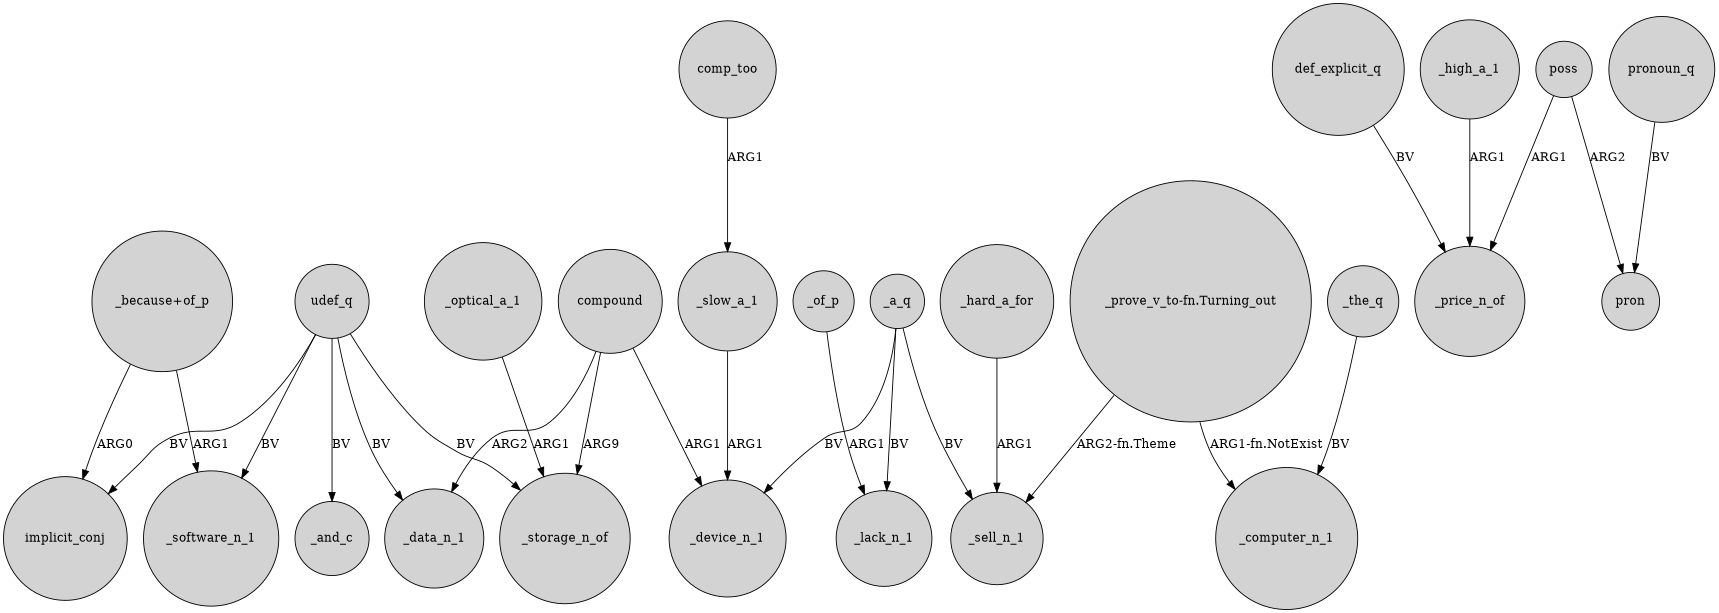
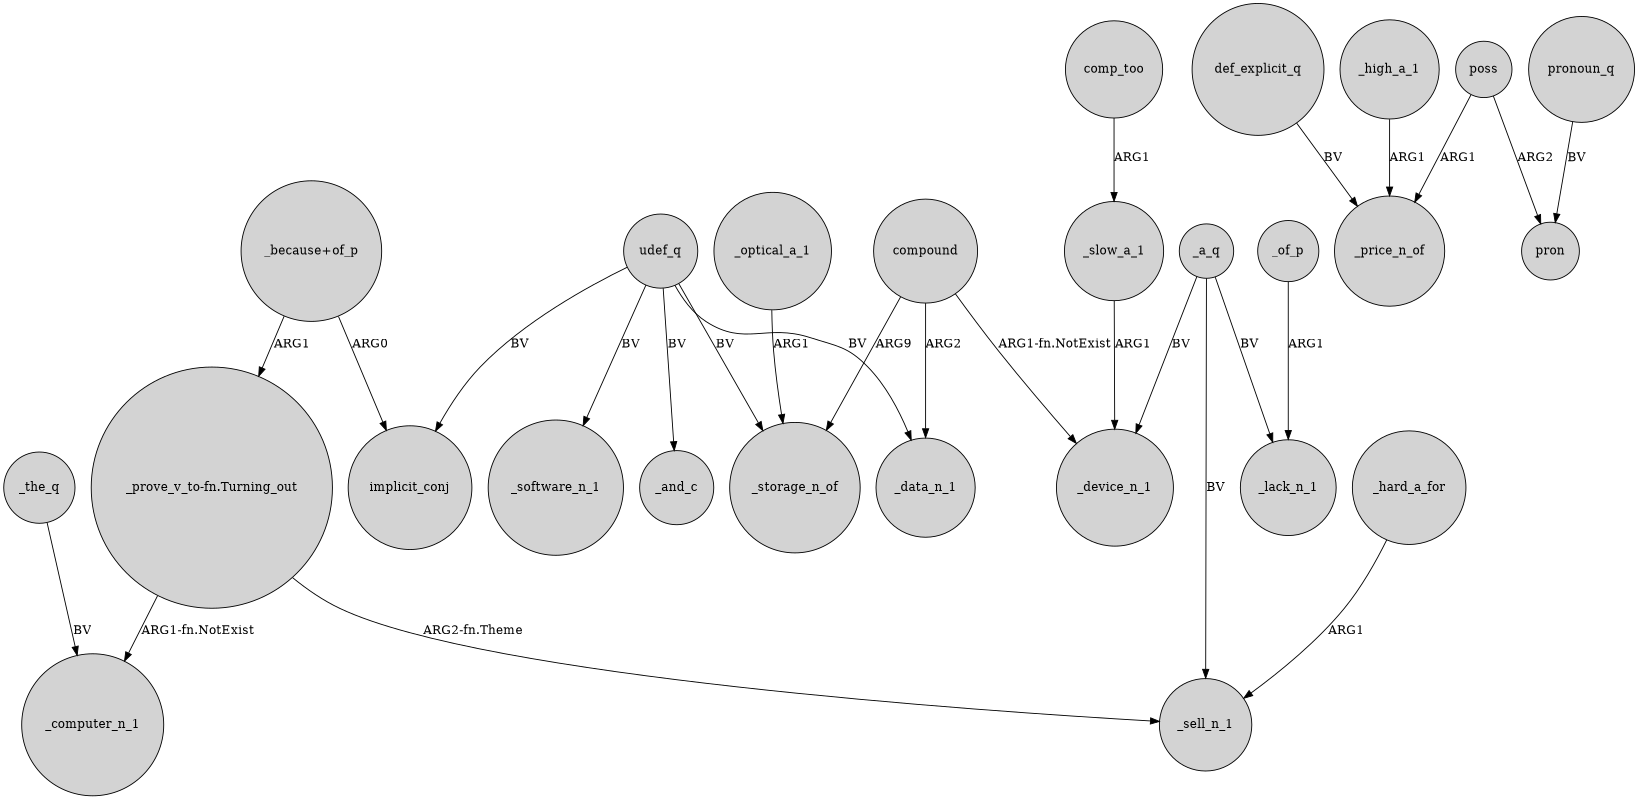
edge "_because+of_p" -> "_software_n_1": now "_because+of_p" -> "_prove_v_to-fn.Turning_out"
edge "compound" -> "_device_n_1": label "ARG1" -> "ARG1-fn.NotExist"
